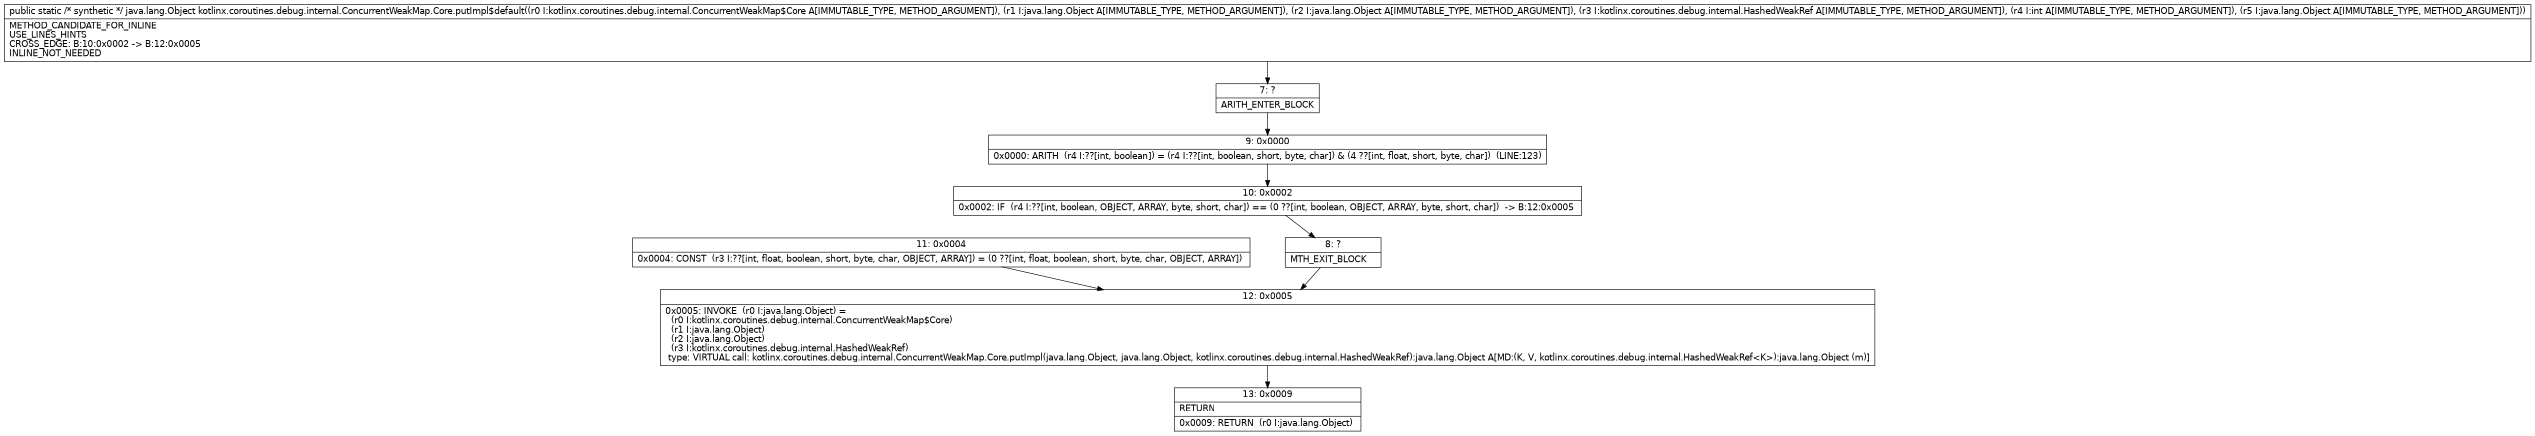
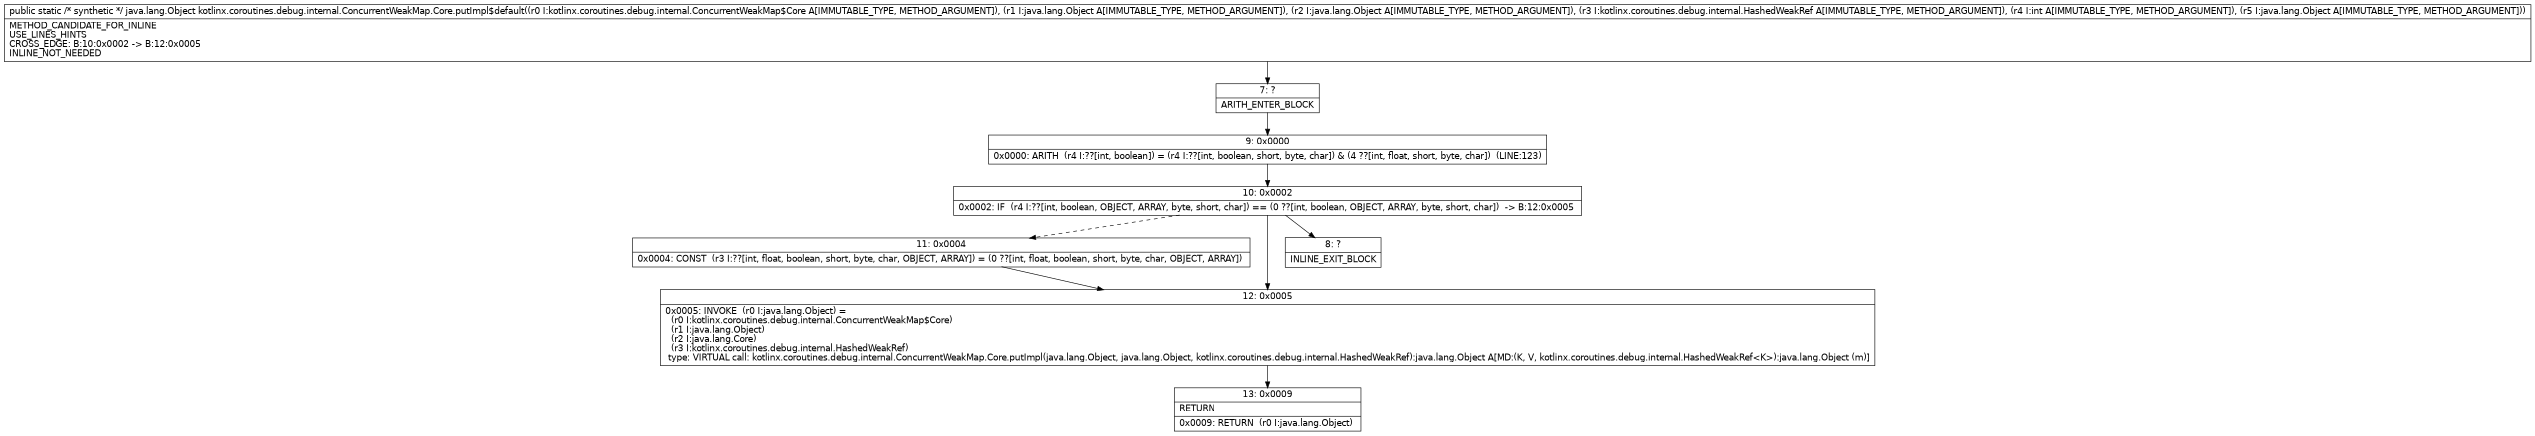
edge "10: 0x0002" -> "11: 0x0004": added
node "8: ?": text "MTH_EXIT_BLOCK" -> "INLINE_EXIT_BLOCK"
edge "8: ?" -> "12: 0x0005": now "10: 0x0002" -> "12: 0x0005"
node "12: 0x0005": text "(r2 I:java.lang.Object)" -> "(r2 I:java.lang.Core)"
